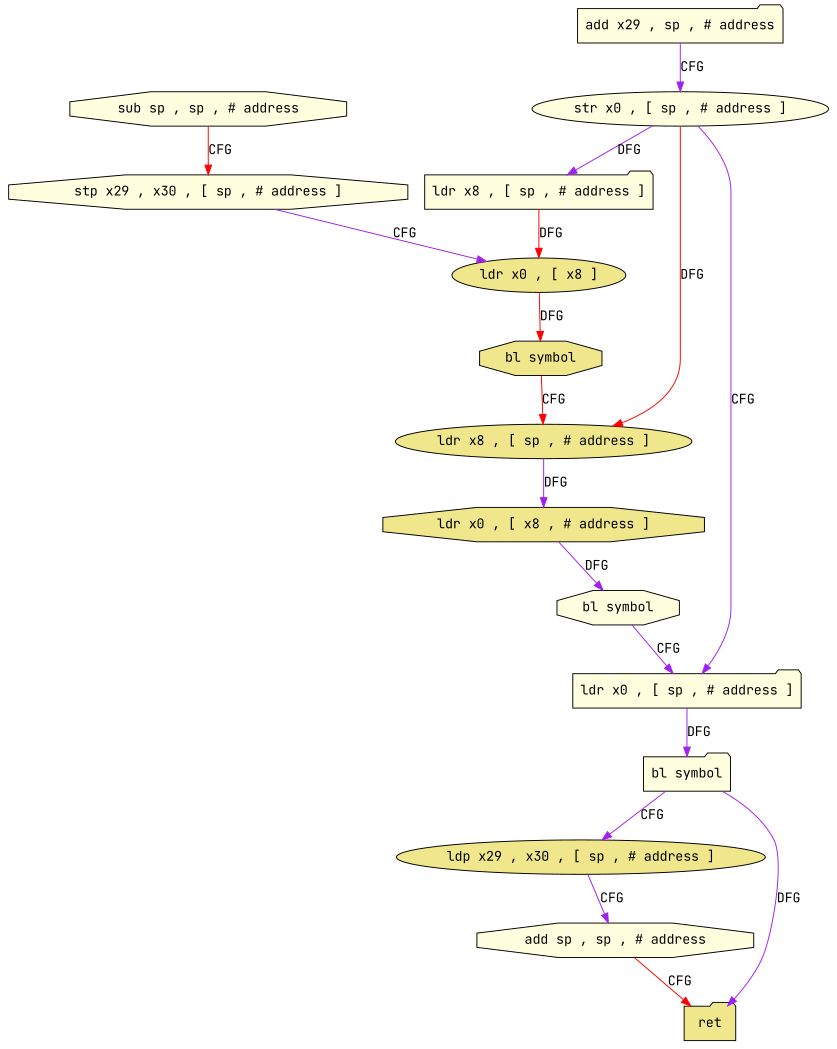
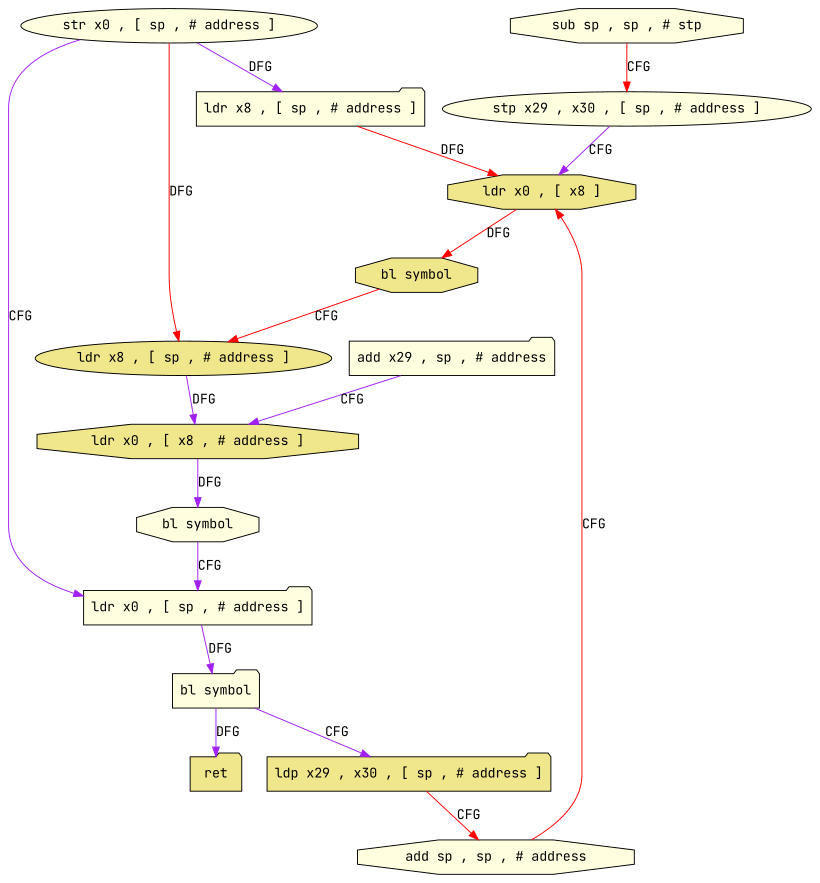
edge "add x29 , sp , # address" -> "str x0 , [ sp , # address ]": now "add x29 , sp , # address" -> "ldr x0 , [ x8 , # address ]"
node "sub sp , sp , # address": label "sub sp , sp , # address" -> "sub sp , sp , # stp"
node "stp x29 , x30 , [ sp , # address ]": shape octagon -> ellipse
node "ldr x0 , [ x8 ]": shape ellipse -> octagon
node "ldp x29 , x30 , [ sp , # address ]": shape ellipse -> folder
edge "ldp x29 , x30 , [ sp , # address ]" -> "add sp , sp , # address": color purple -> red
edge "add sp , sp , # address" -> "ret": now "add sp , sp , # address" -> "ldr x0 , [ x8 ]"
